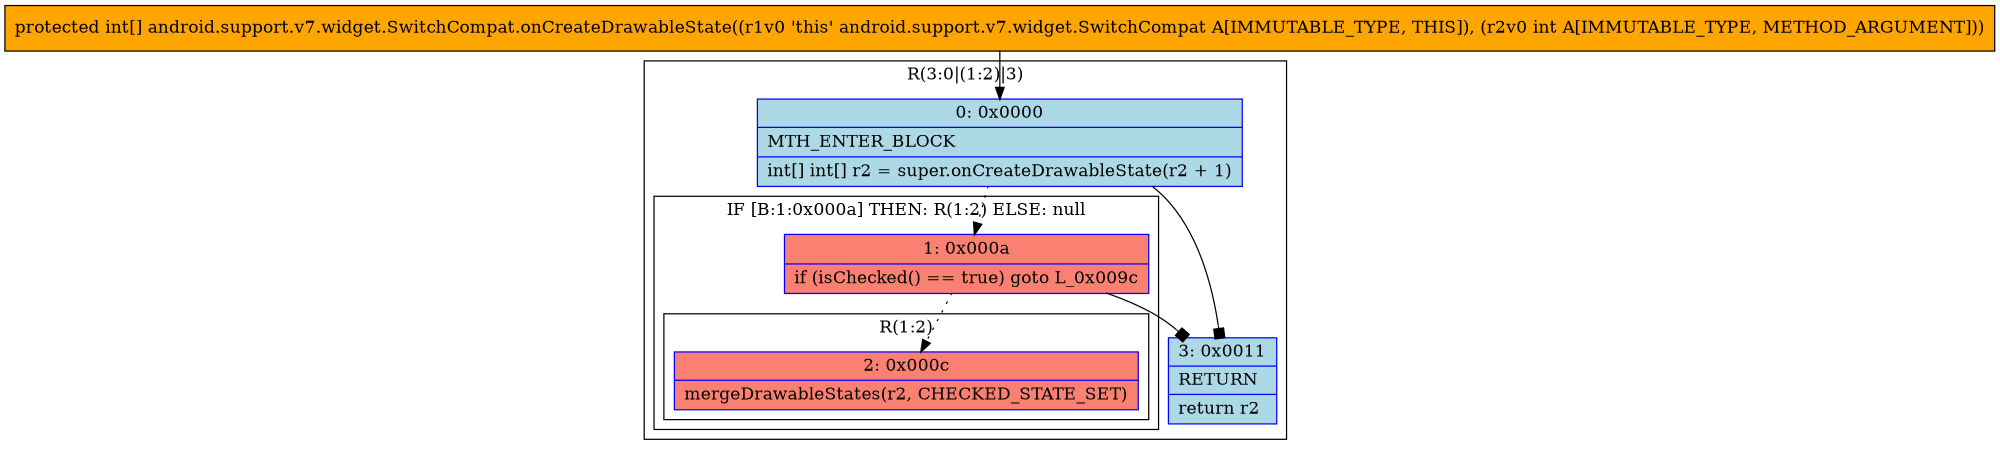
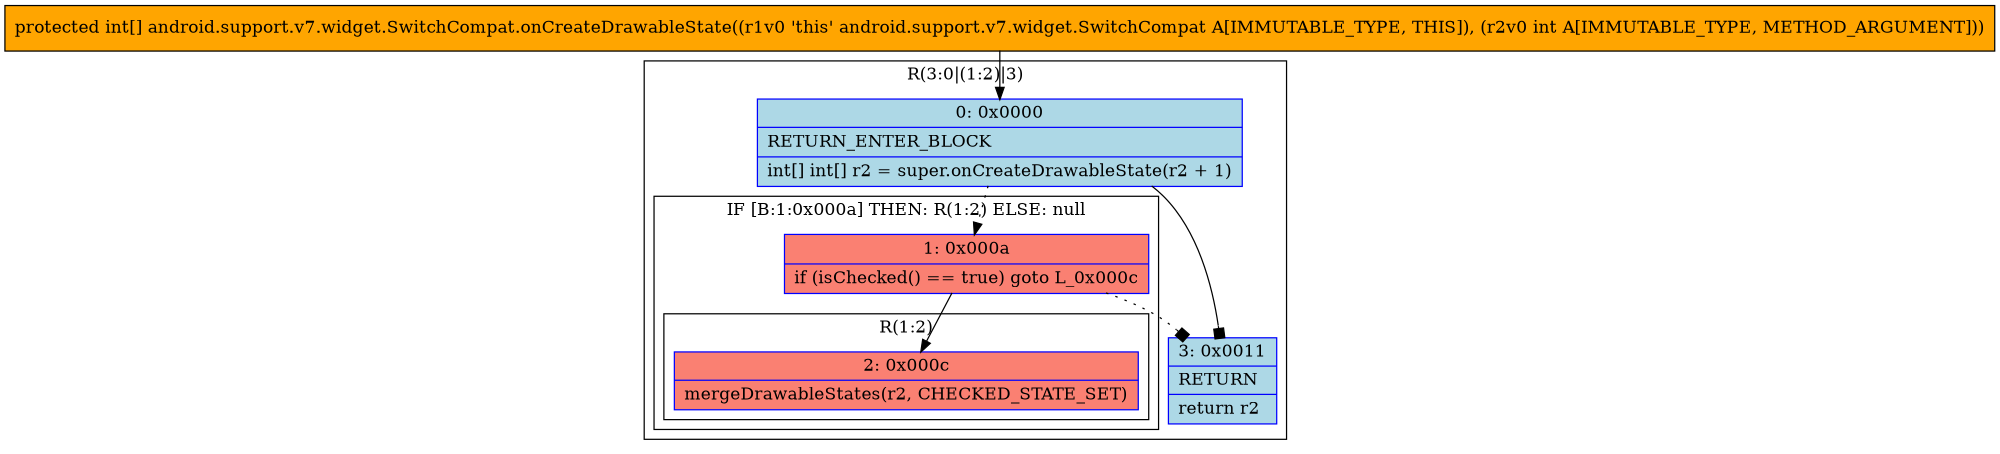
node "0: 0x0000": text "MTH_ENTER_BLOCK" -> "RETURN_ENTER_BLOCK"
node "1: 0x000a": text "if (isChecked() == true) goto L_0x009c" -> "if (isChecked() == true) goto L_0x000c"
edge "1: 0x000a" -> "3: 0x0011": style solid -> dotted
edge "1: 0x000a" -> "2: 0x000c": style dotted -> solid
